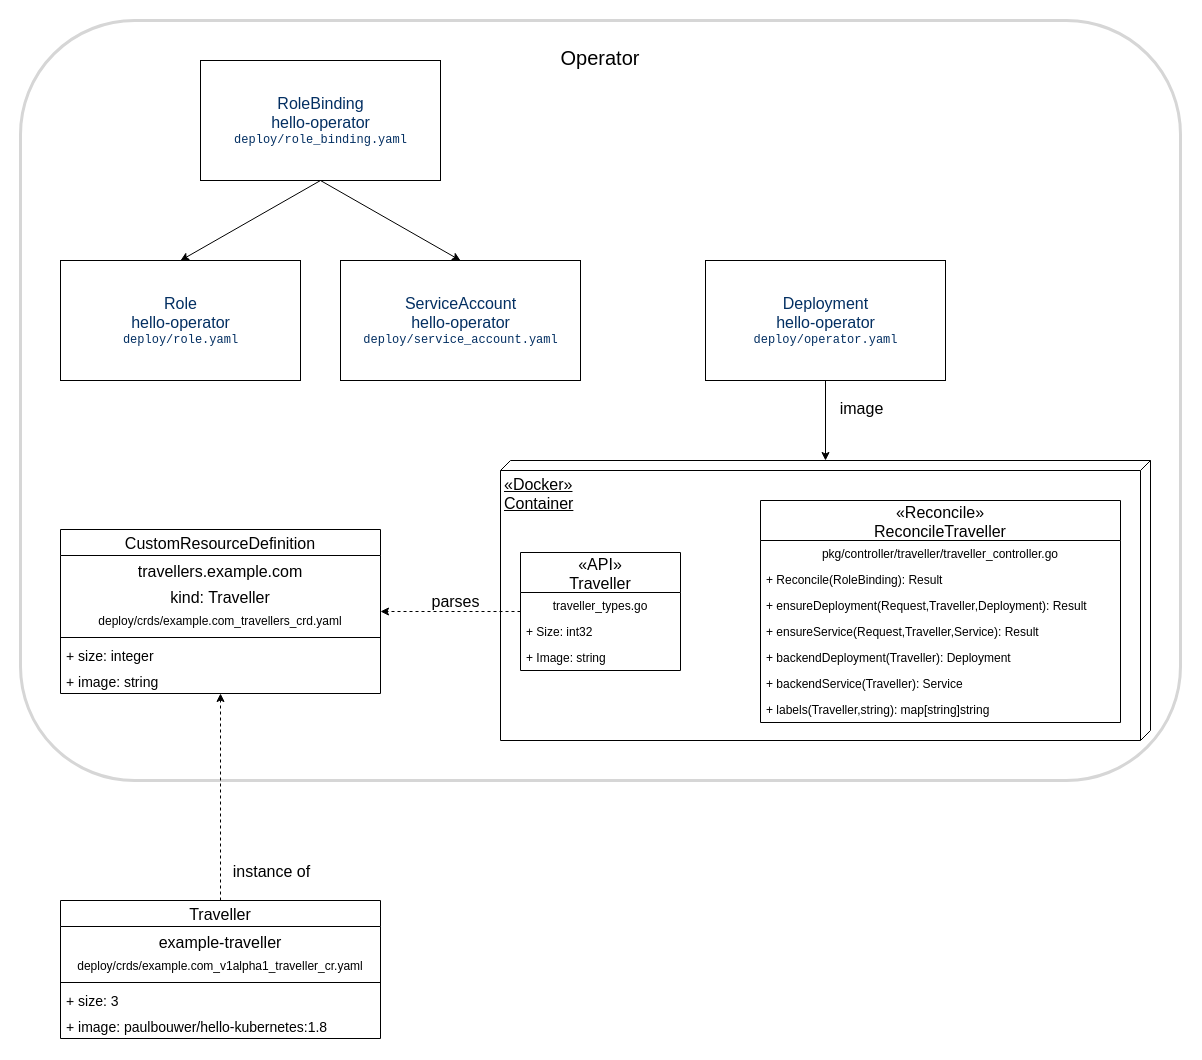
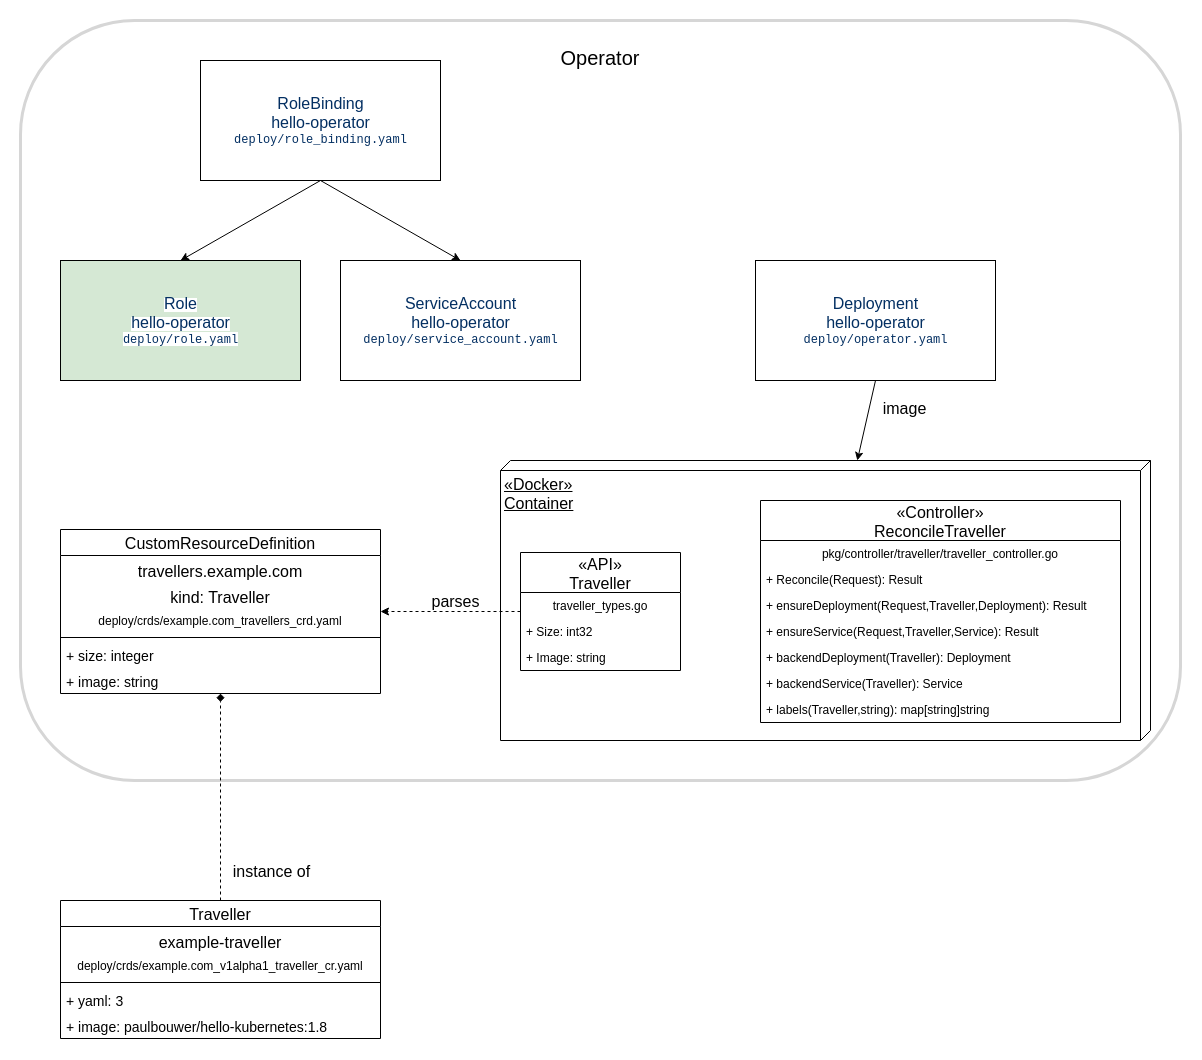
node "Role hello-operator deploy/role.yaml": fillcolor #ffffff -> #d5e8d4
node "Deployment hello-operator deploy/operator.yaml": moved (826, 321) -> (876, 321)
node "«Reconcile» ReconcileTraveller": label "«Reconcile» ReconcileTraveller" -> "«Controller» ReconcileTraveller"
node "+ Reconcile(RoleBinding): Result": label "+ Reconcile(RoleBinding): Result" -> "+ Reconcile(Request): Result"
edge "Traveller" -> "CustomResourceDefinition": arrowhead classic -> diamond
node "+ size: 3": label "+ size: 3" -> "+ yaml: 3"
